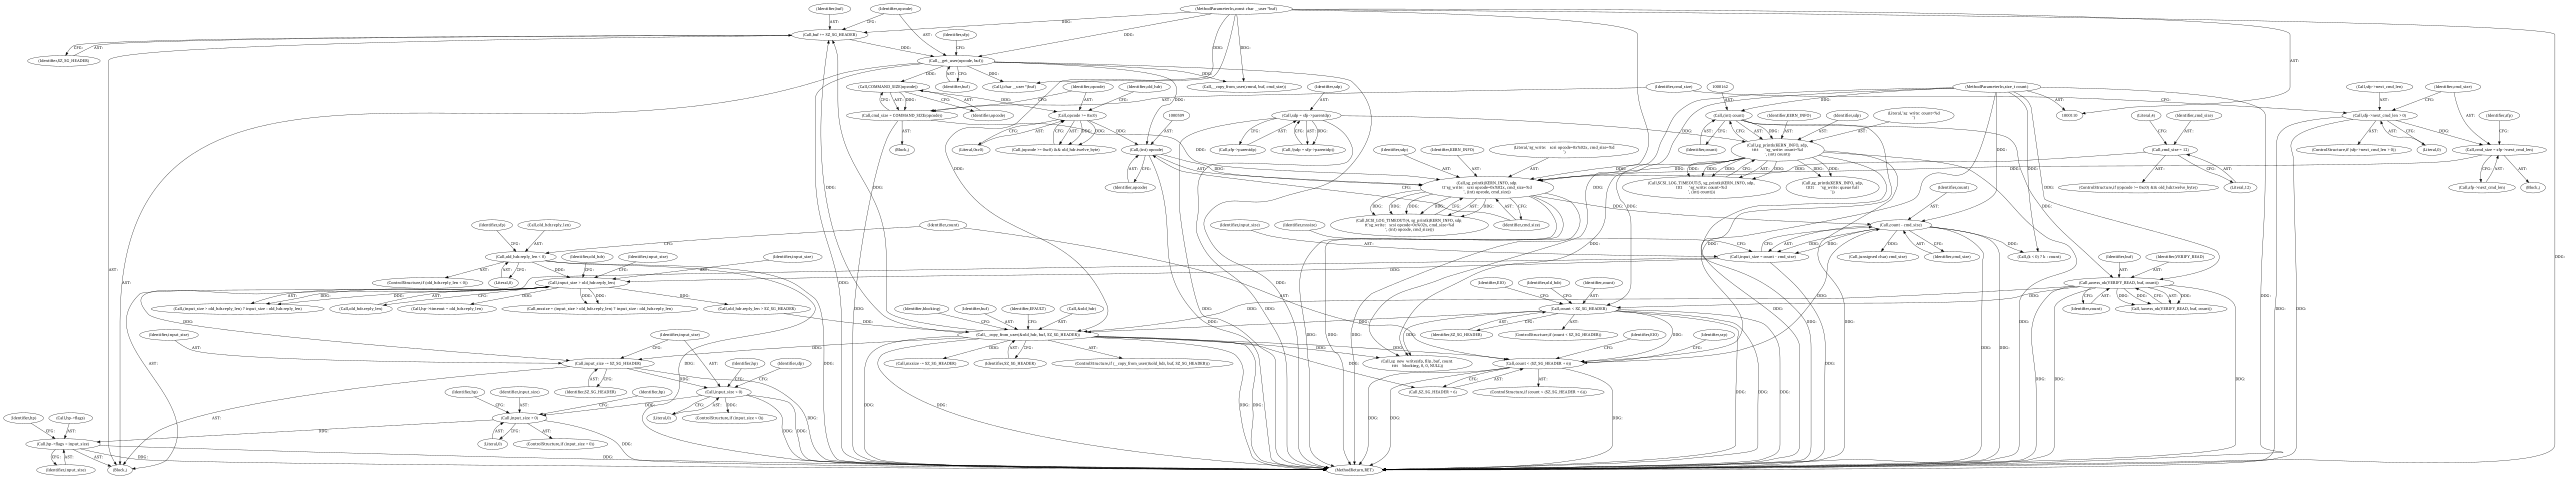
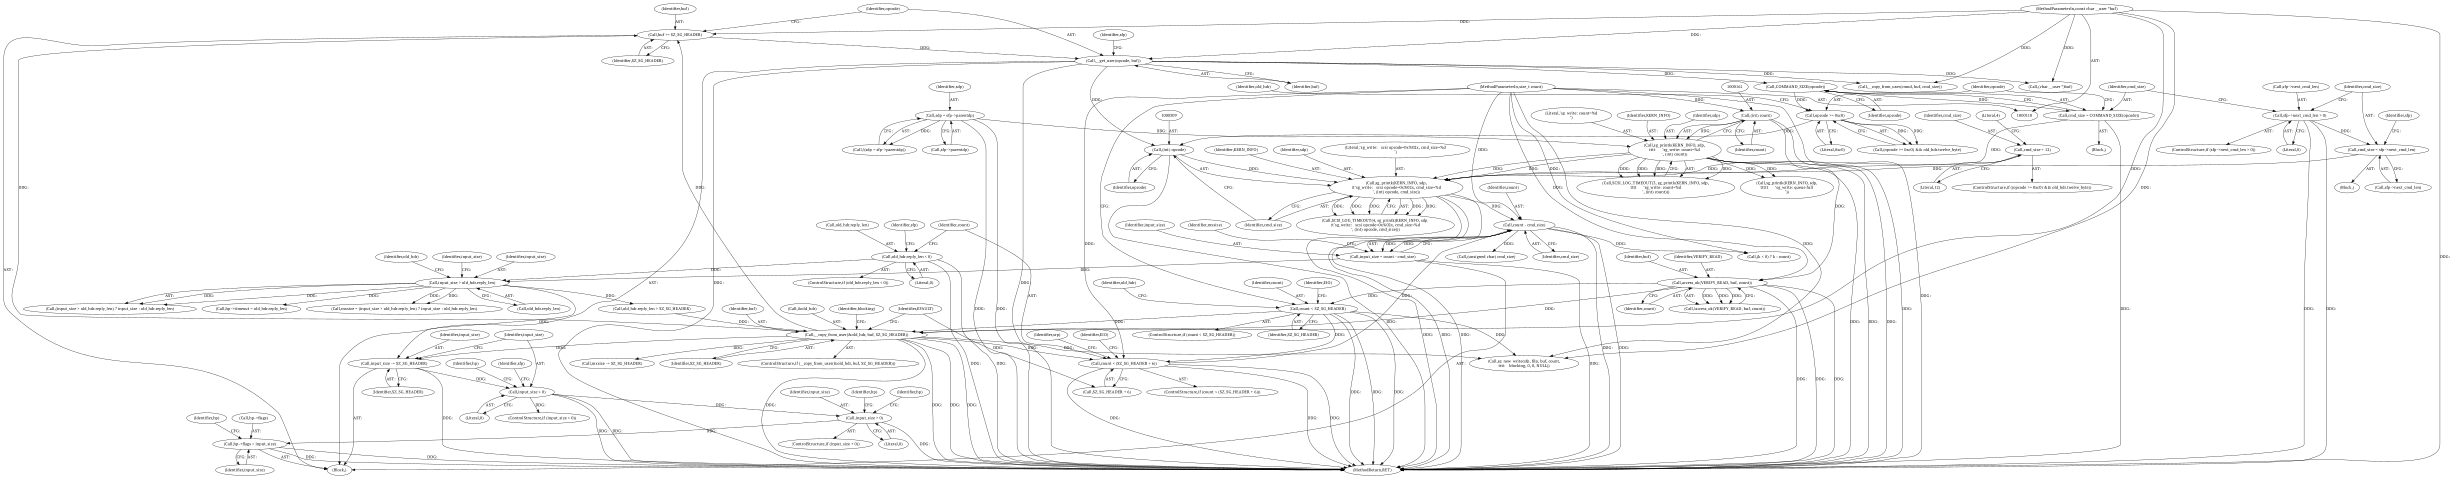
edge "(MethodParameterIn,size_t count)" -> "(Call,count < SZ_SG_HEADER)": label "DDG: " -> "CFG: "
edge "(Call,__copy_from_user(&old_hdr, buf, SZ_SG_HEADER))" -> "(Call,SZ_SG_HEADER + 6)": now "(Identifier,EFAULT)" -> "(Call,SZ_SG_HEADER + 6)"
